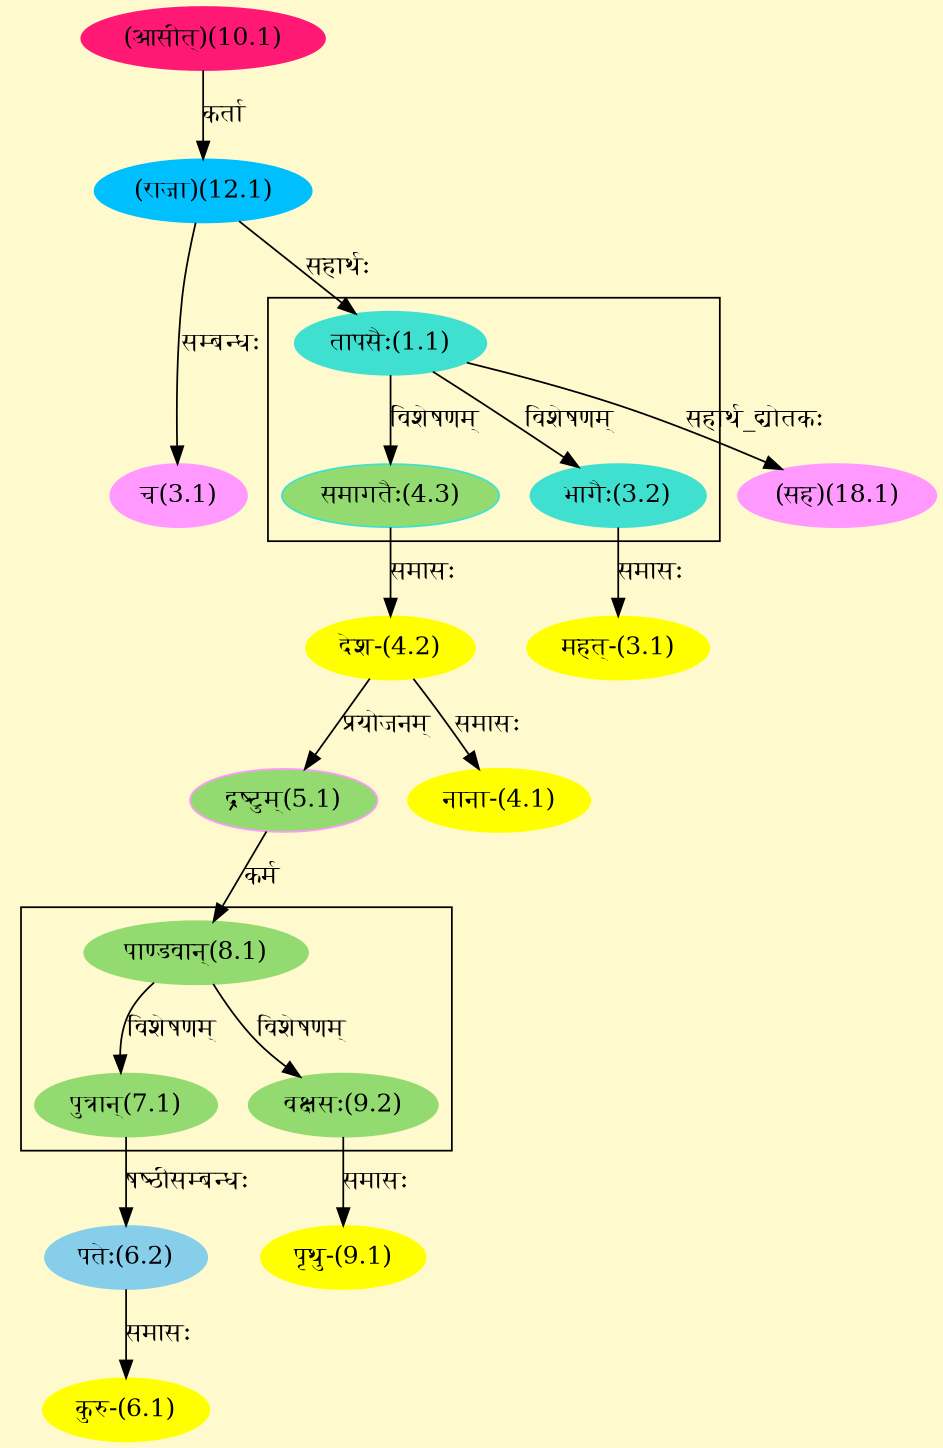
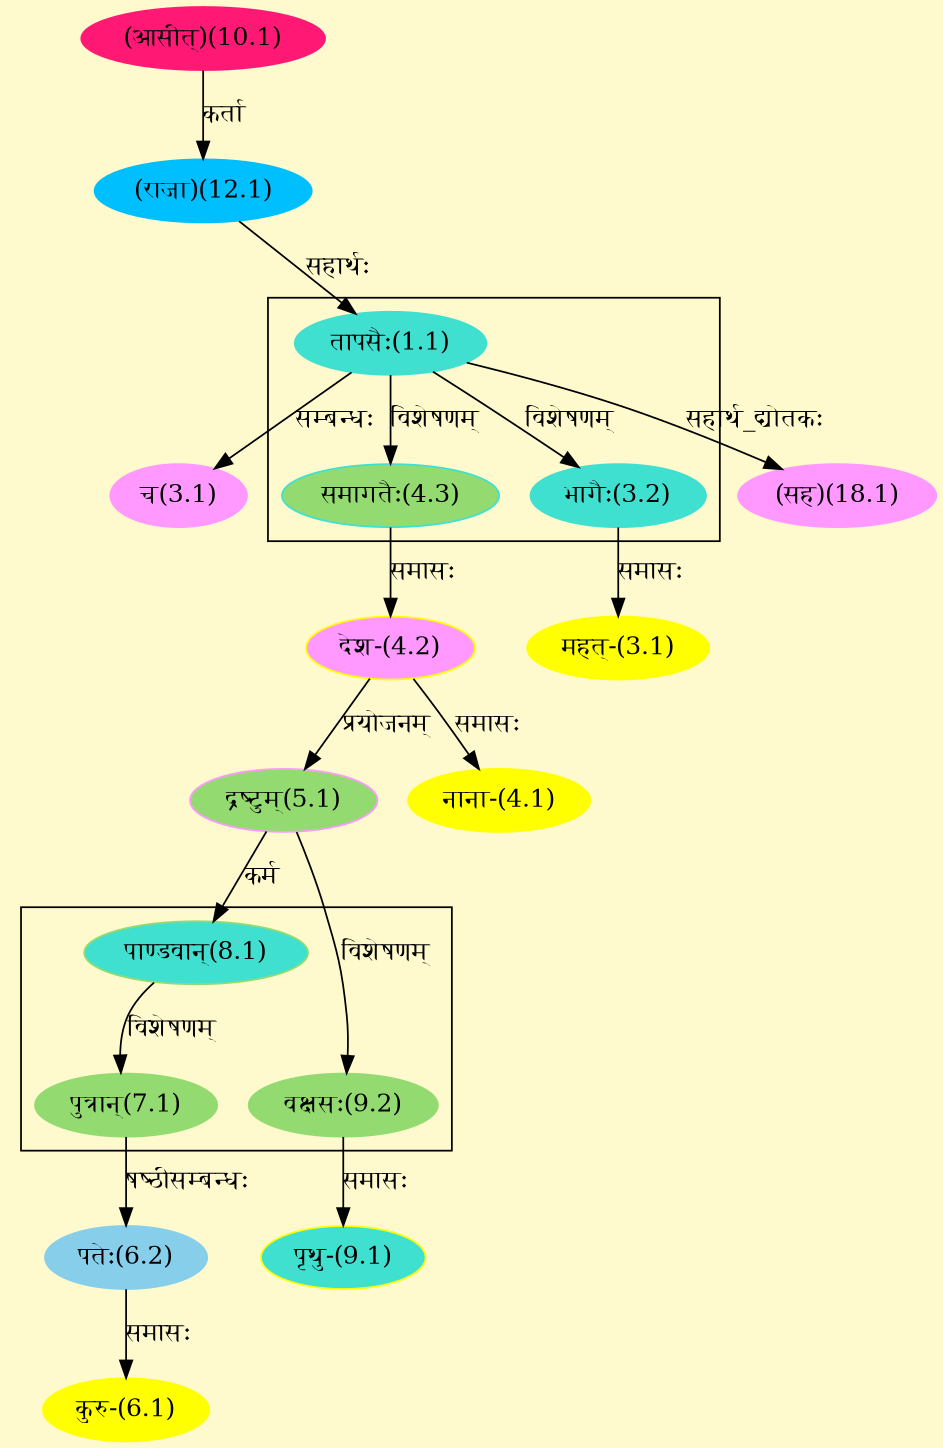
edge "(राजा)(12.1)" -> "च(3.1)": now "तापसैः(1.1)" -> "च(3.1)"
node "देश-(4.2)": fillcolor #ffff00 -> #ff99ff
node "पाण्डवान्(8.1)": fillcolor #93db70 -> #40e0d0
edge "पाण्डवान्(8.1)" -> "वक्षसः(9.2)": now "द्रष्टुम्(5.1)" -> "वक्षसः(9.2)"
node "पृथु-(9.1)": fillcolor #ffff00 -> #40e0d0
